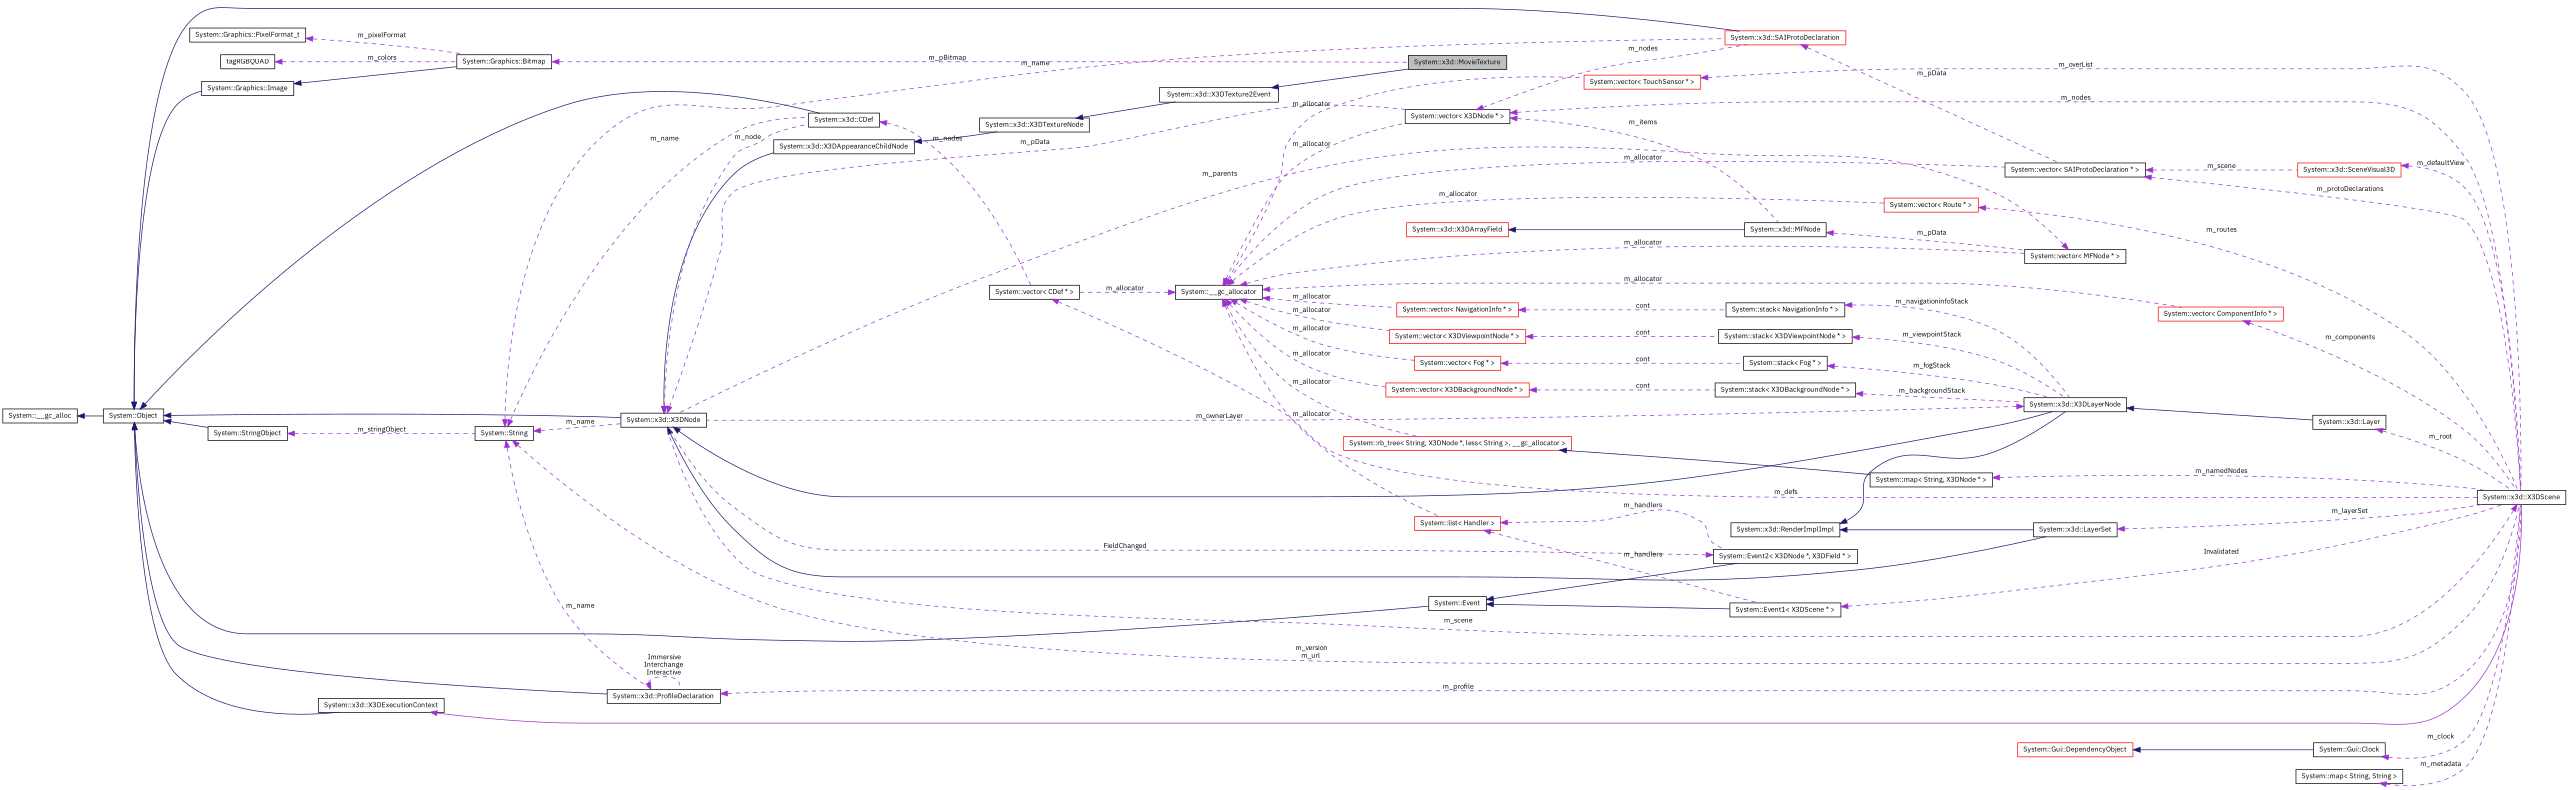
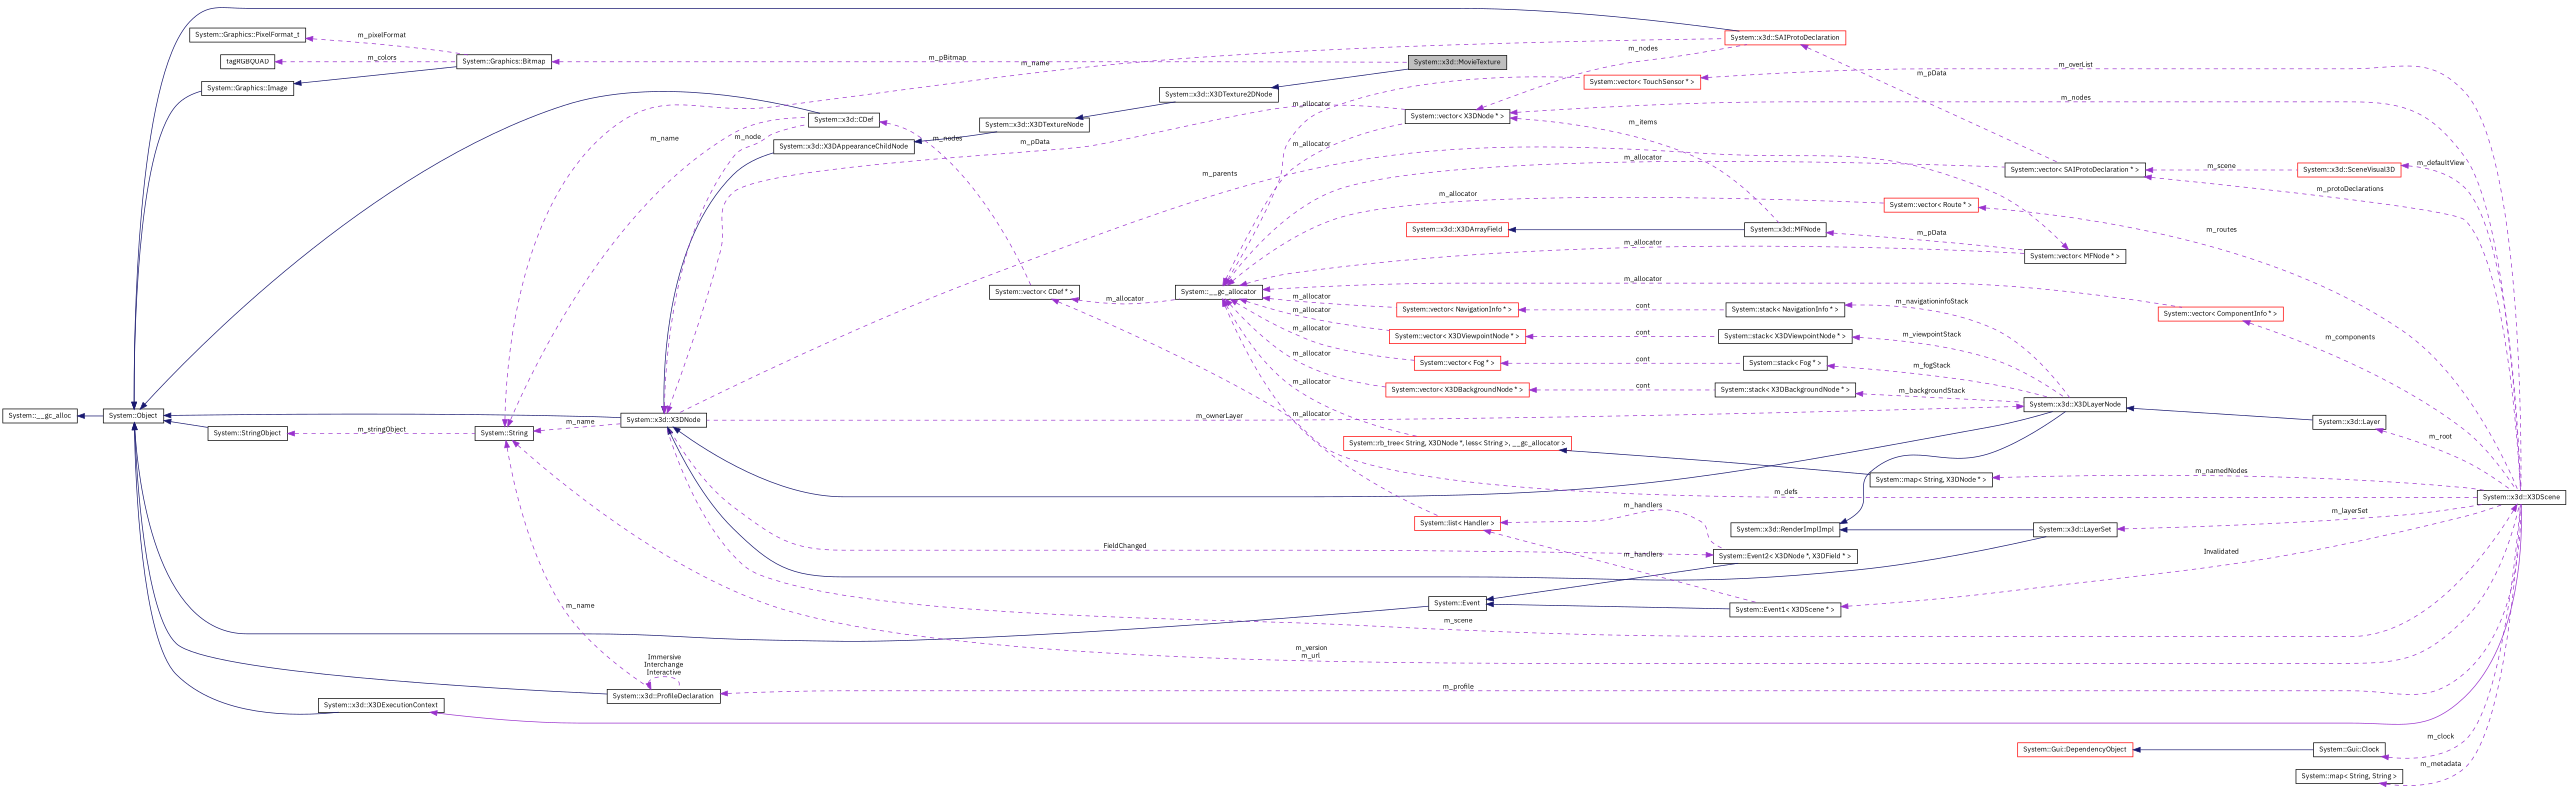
node "System::x3d::X3DTexture2Event": label "System::x3d::X3DTexture2Event" -> "System::x3d::X3DTexture2DNode"
edge "System::vector< CDef * >" -> "System::__gc_allocator": reversed
